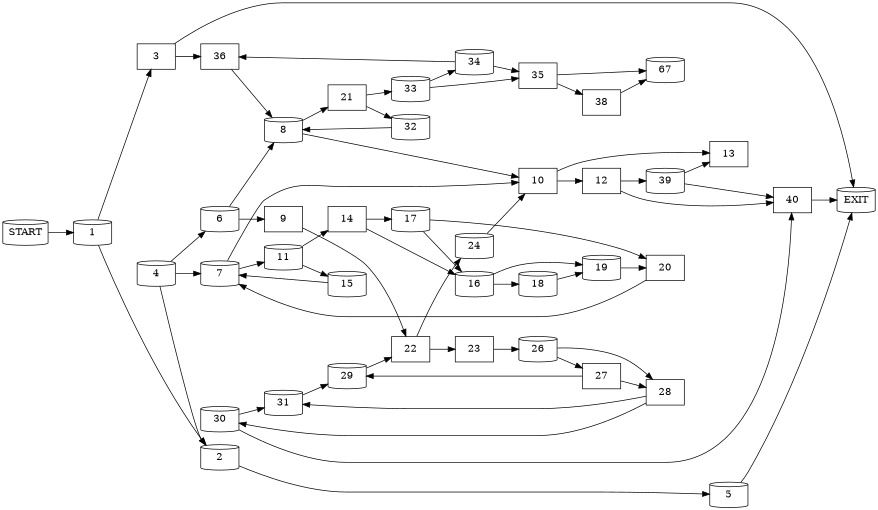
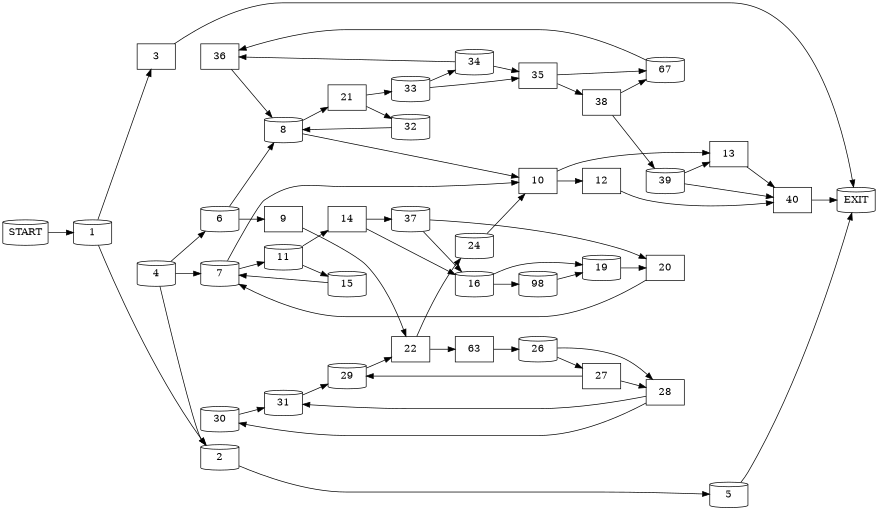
edge "3" -> "36": now "67" -> "36"
edge "12" -> "39": now "38" -> "39"
node "17": label "17" -> "37"
node "18": label "18" -> "98"
node "23": label "23" -> "63"
edge "30" -> "40": now "13" -> "40"
